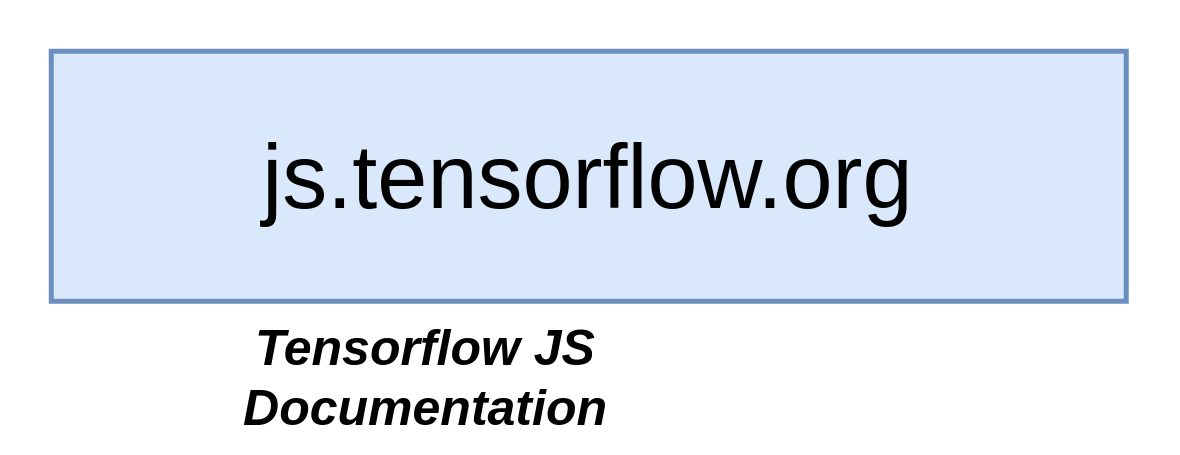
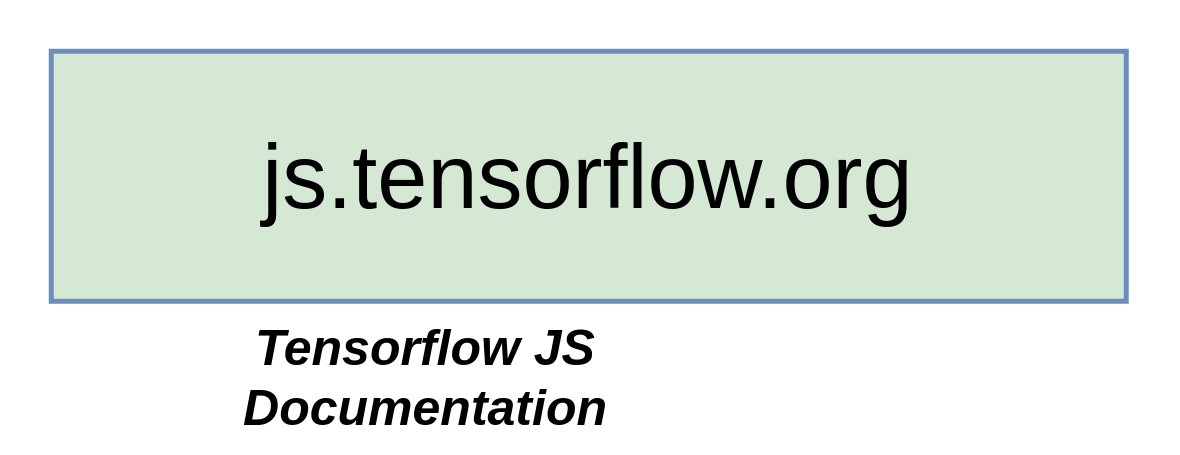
node "js.tensorflow.org": fillcolor #dae8fc -> #d5e8d4
